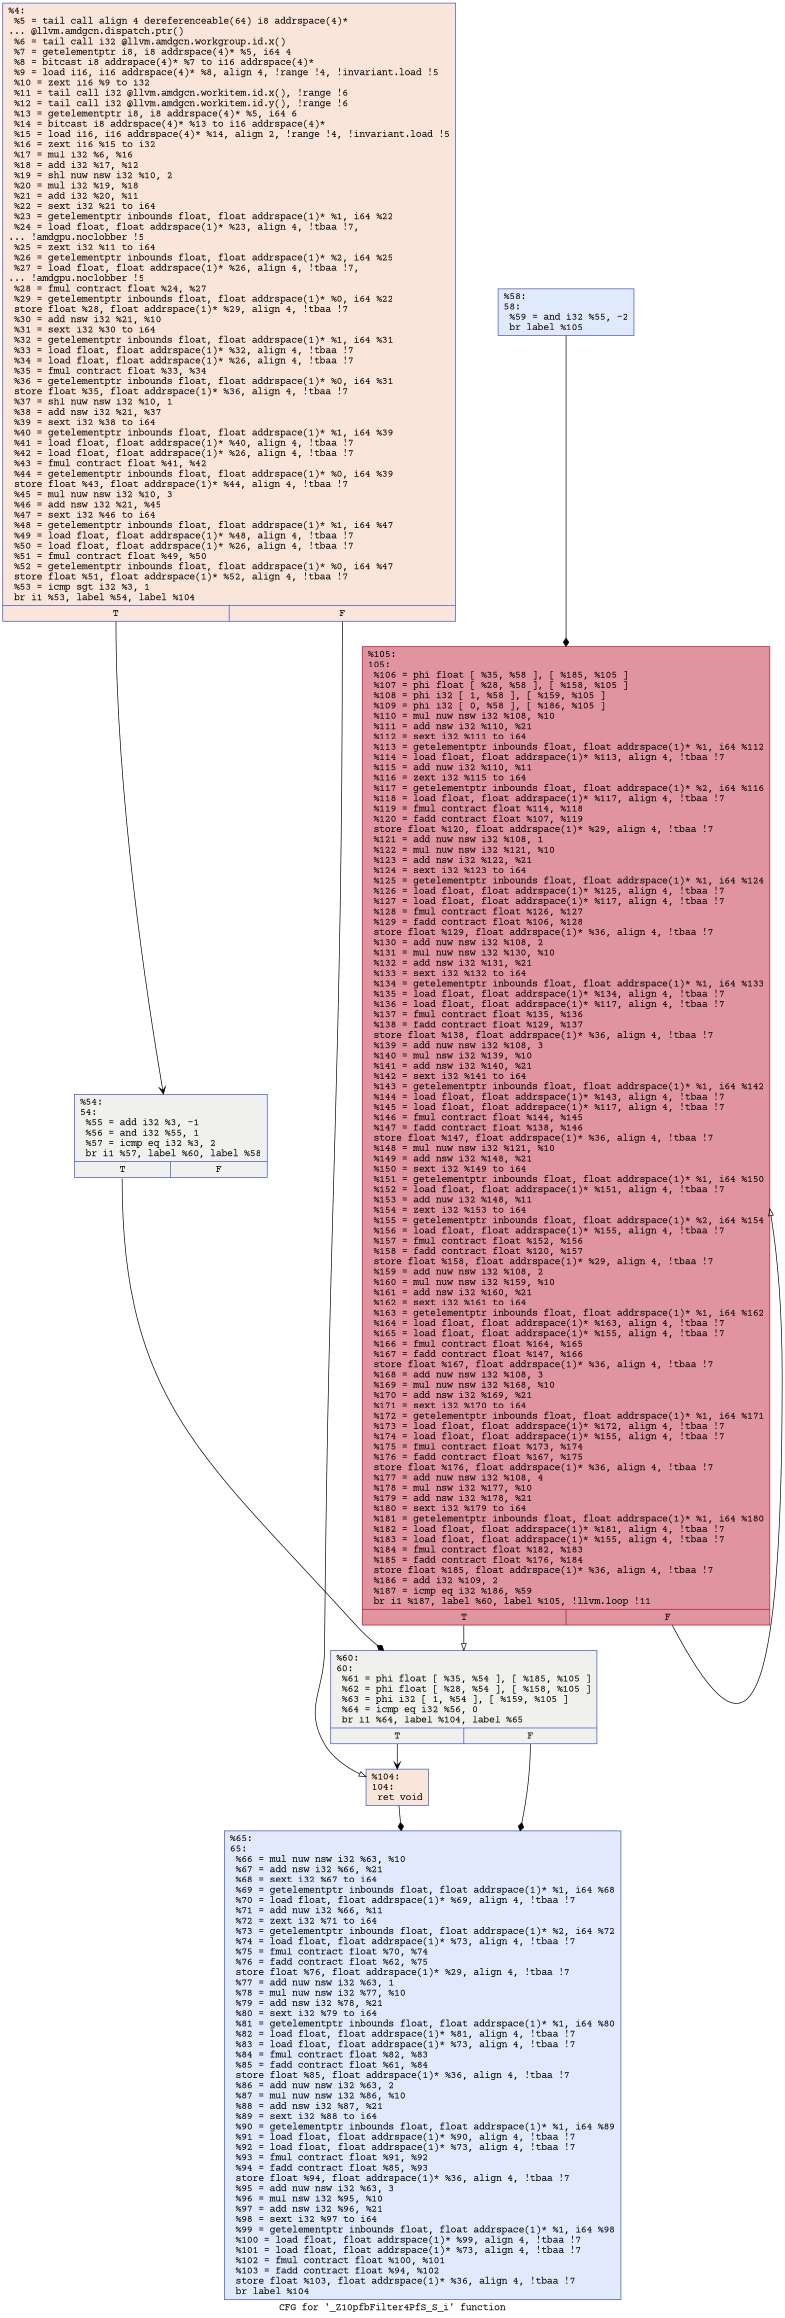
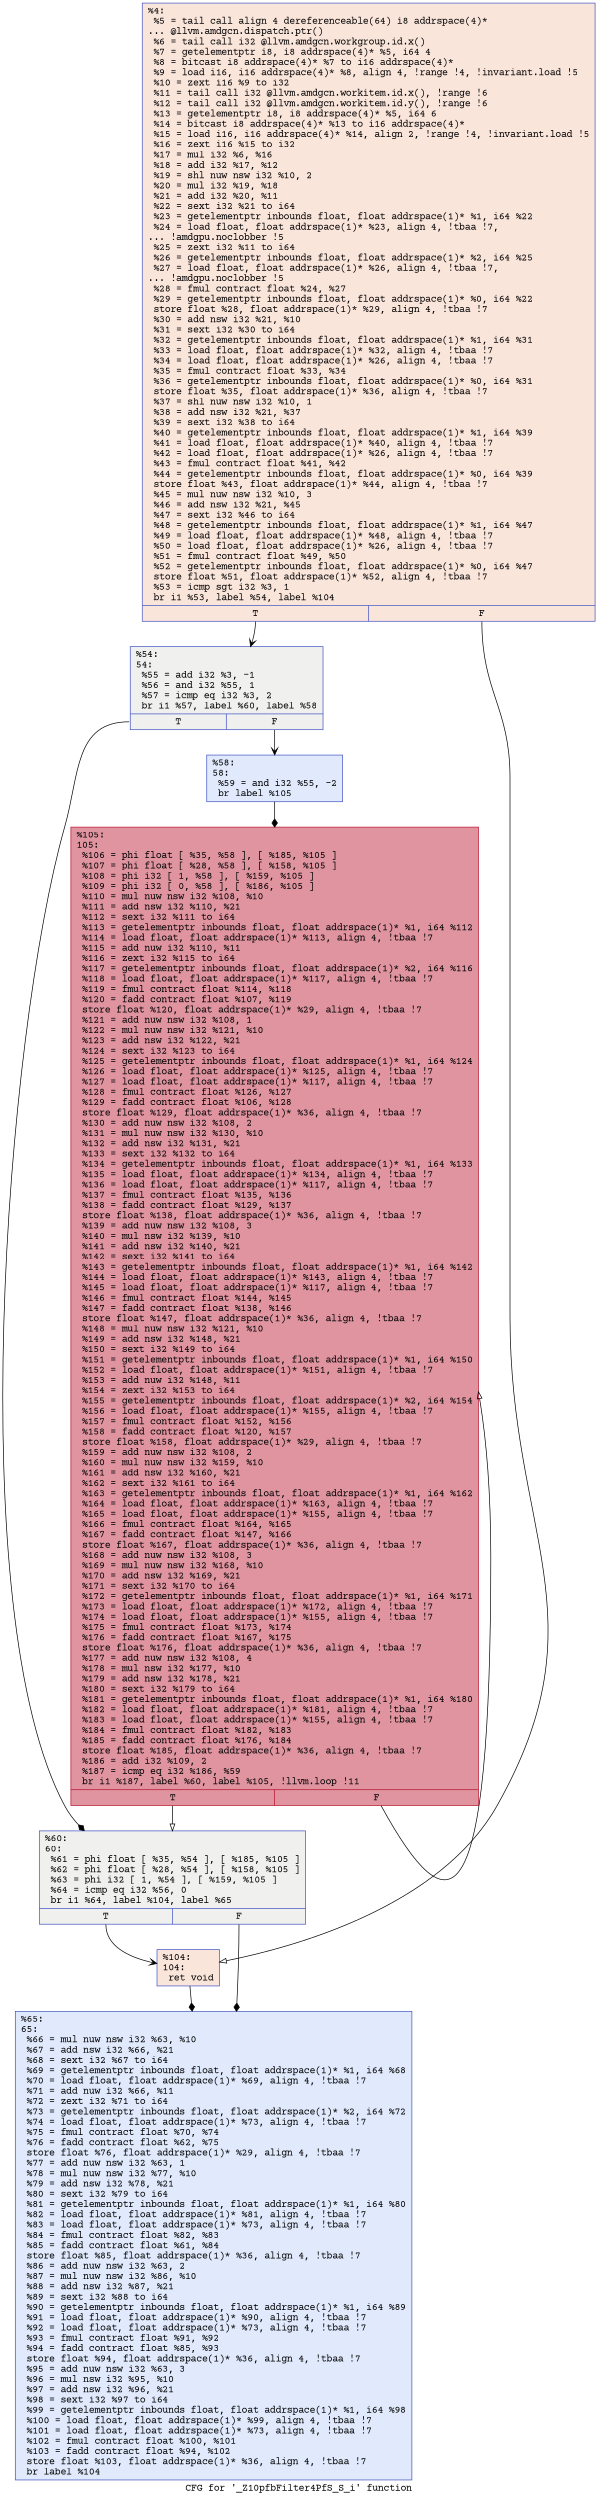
edge "%54:" -> "%58:": added
